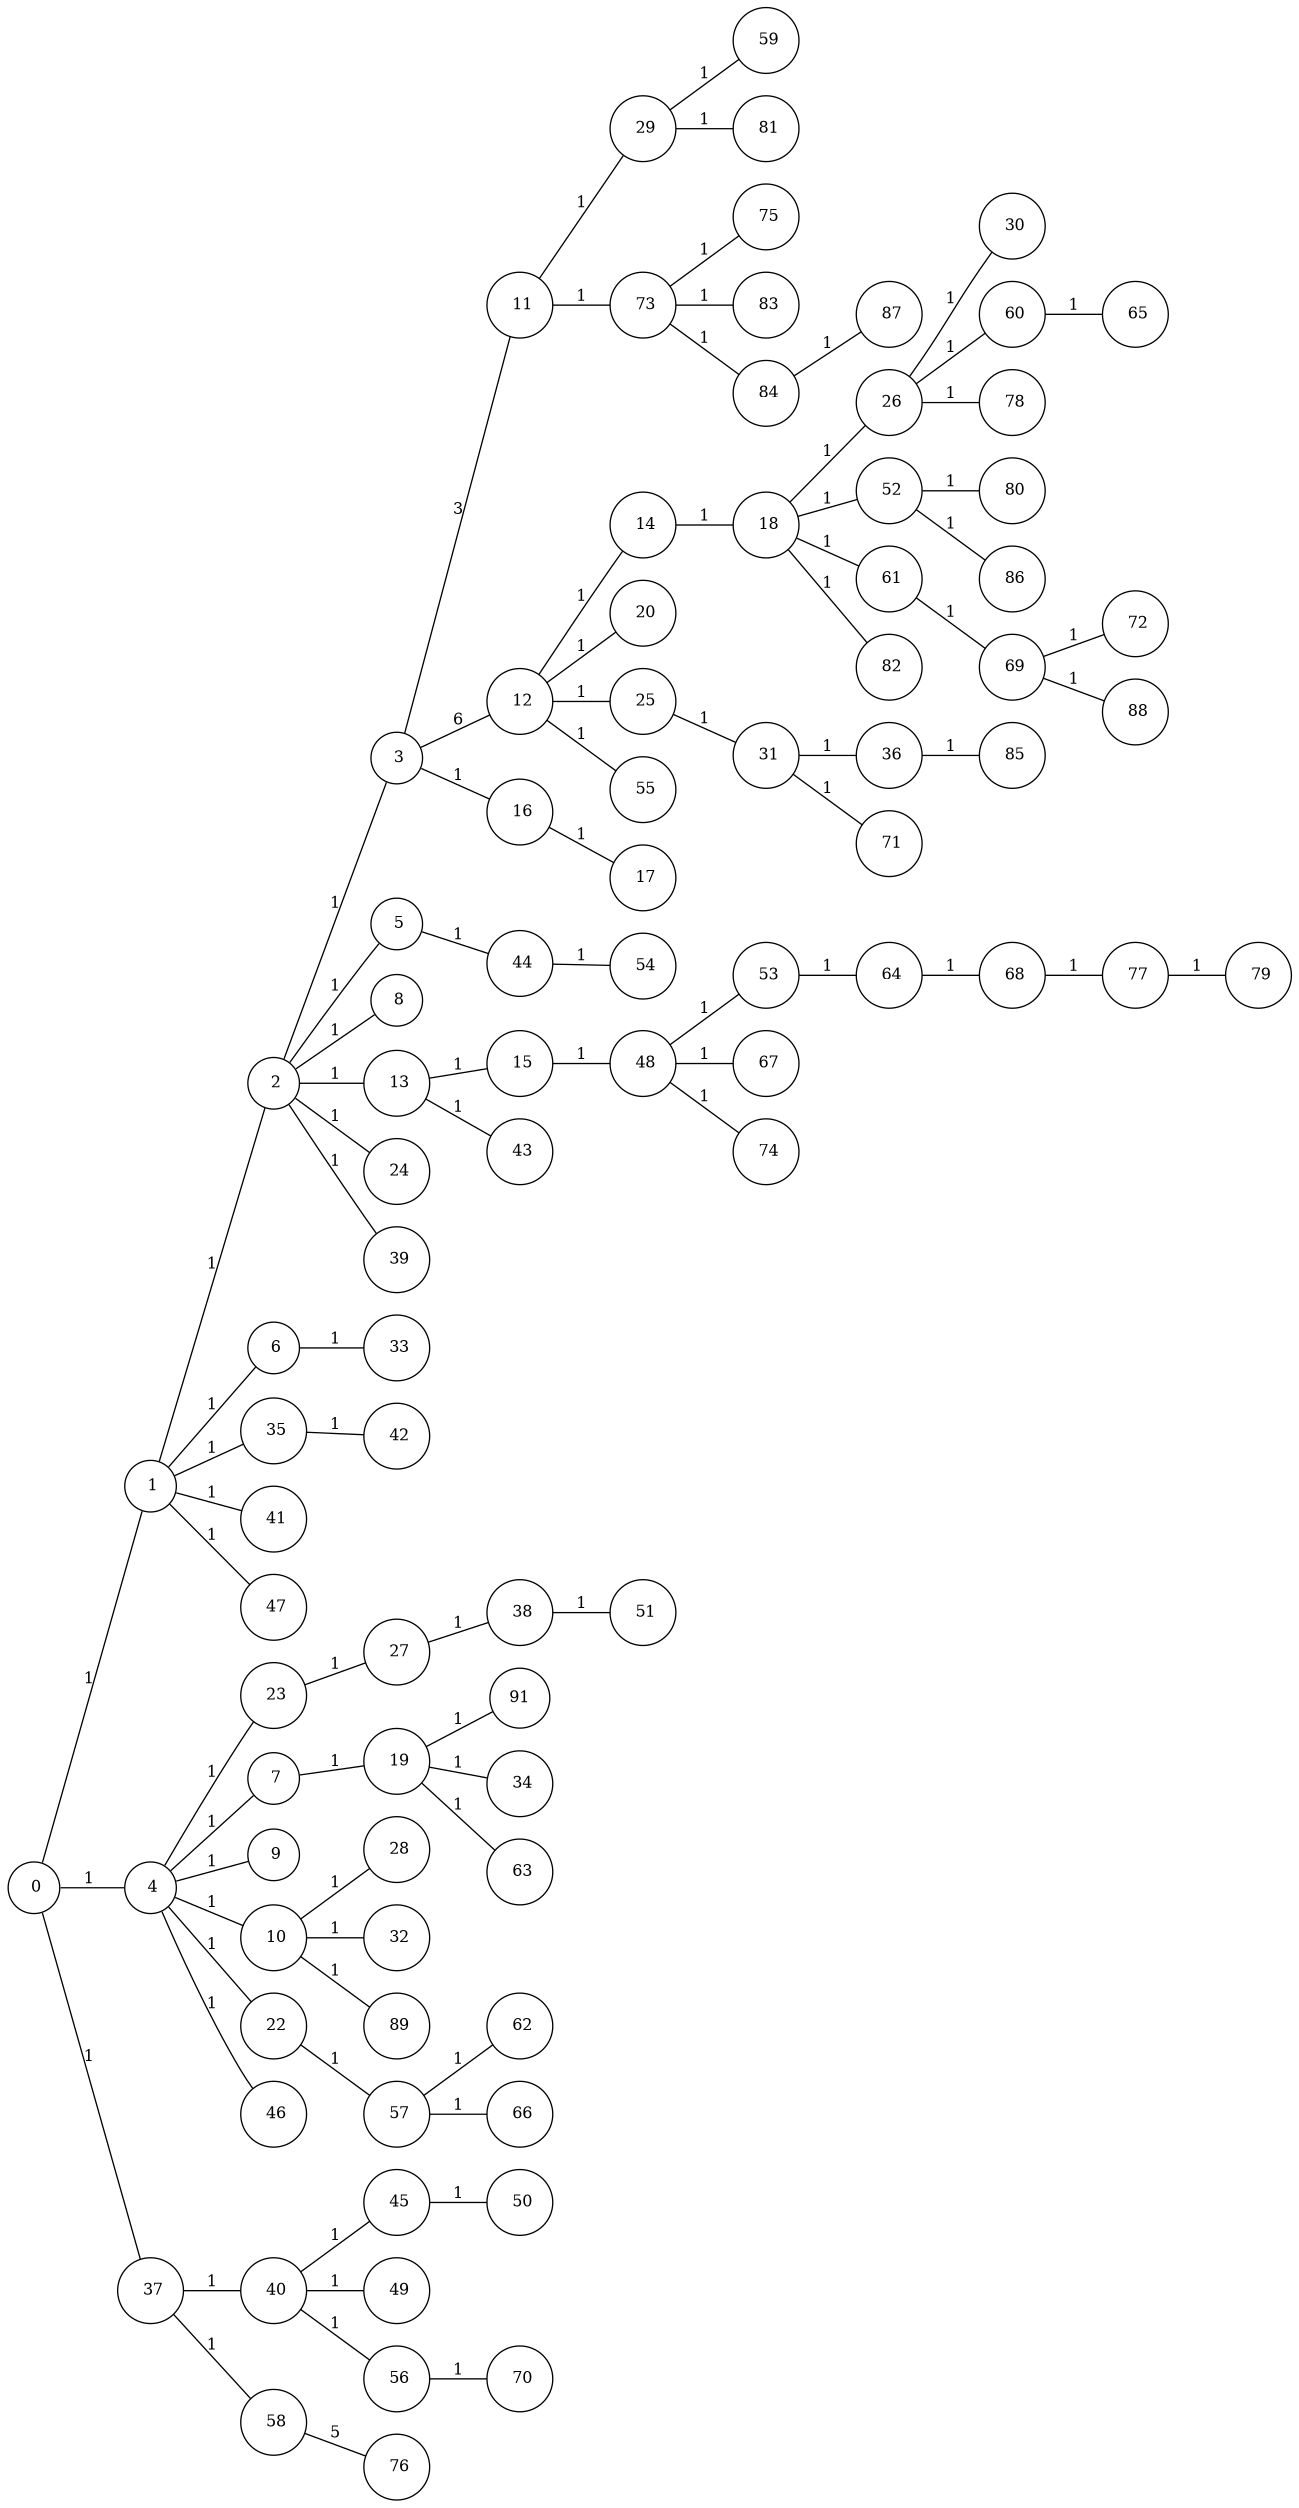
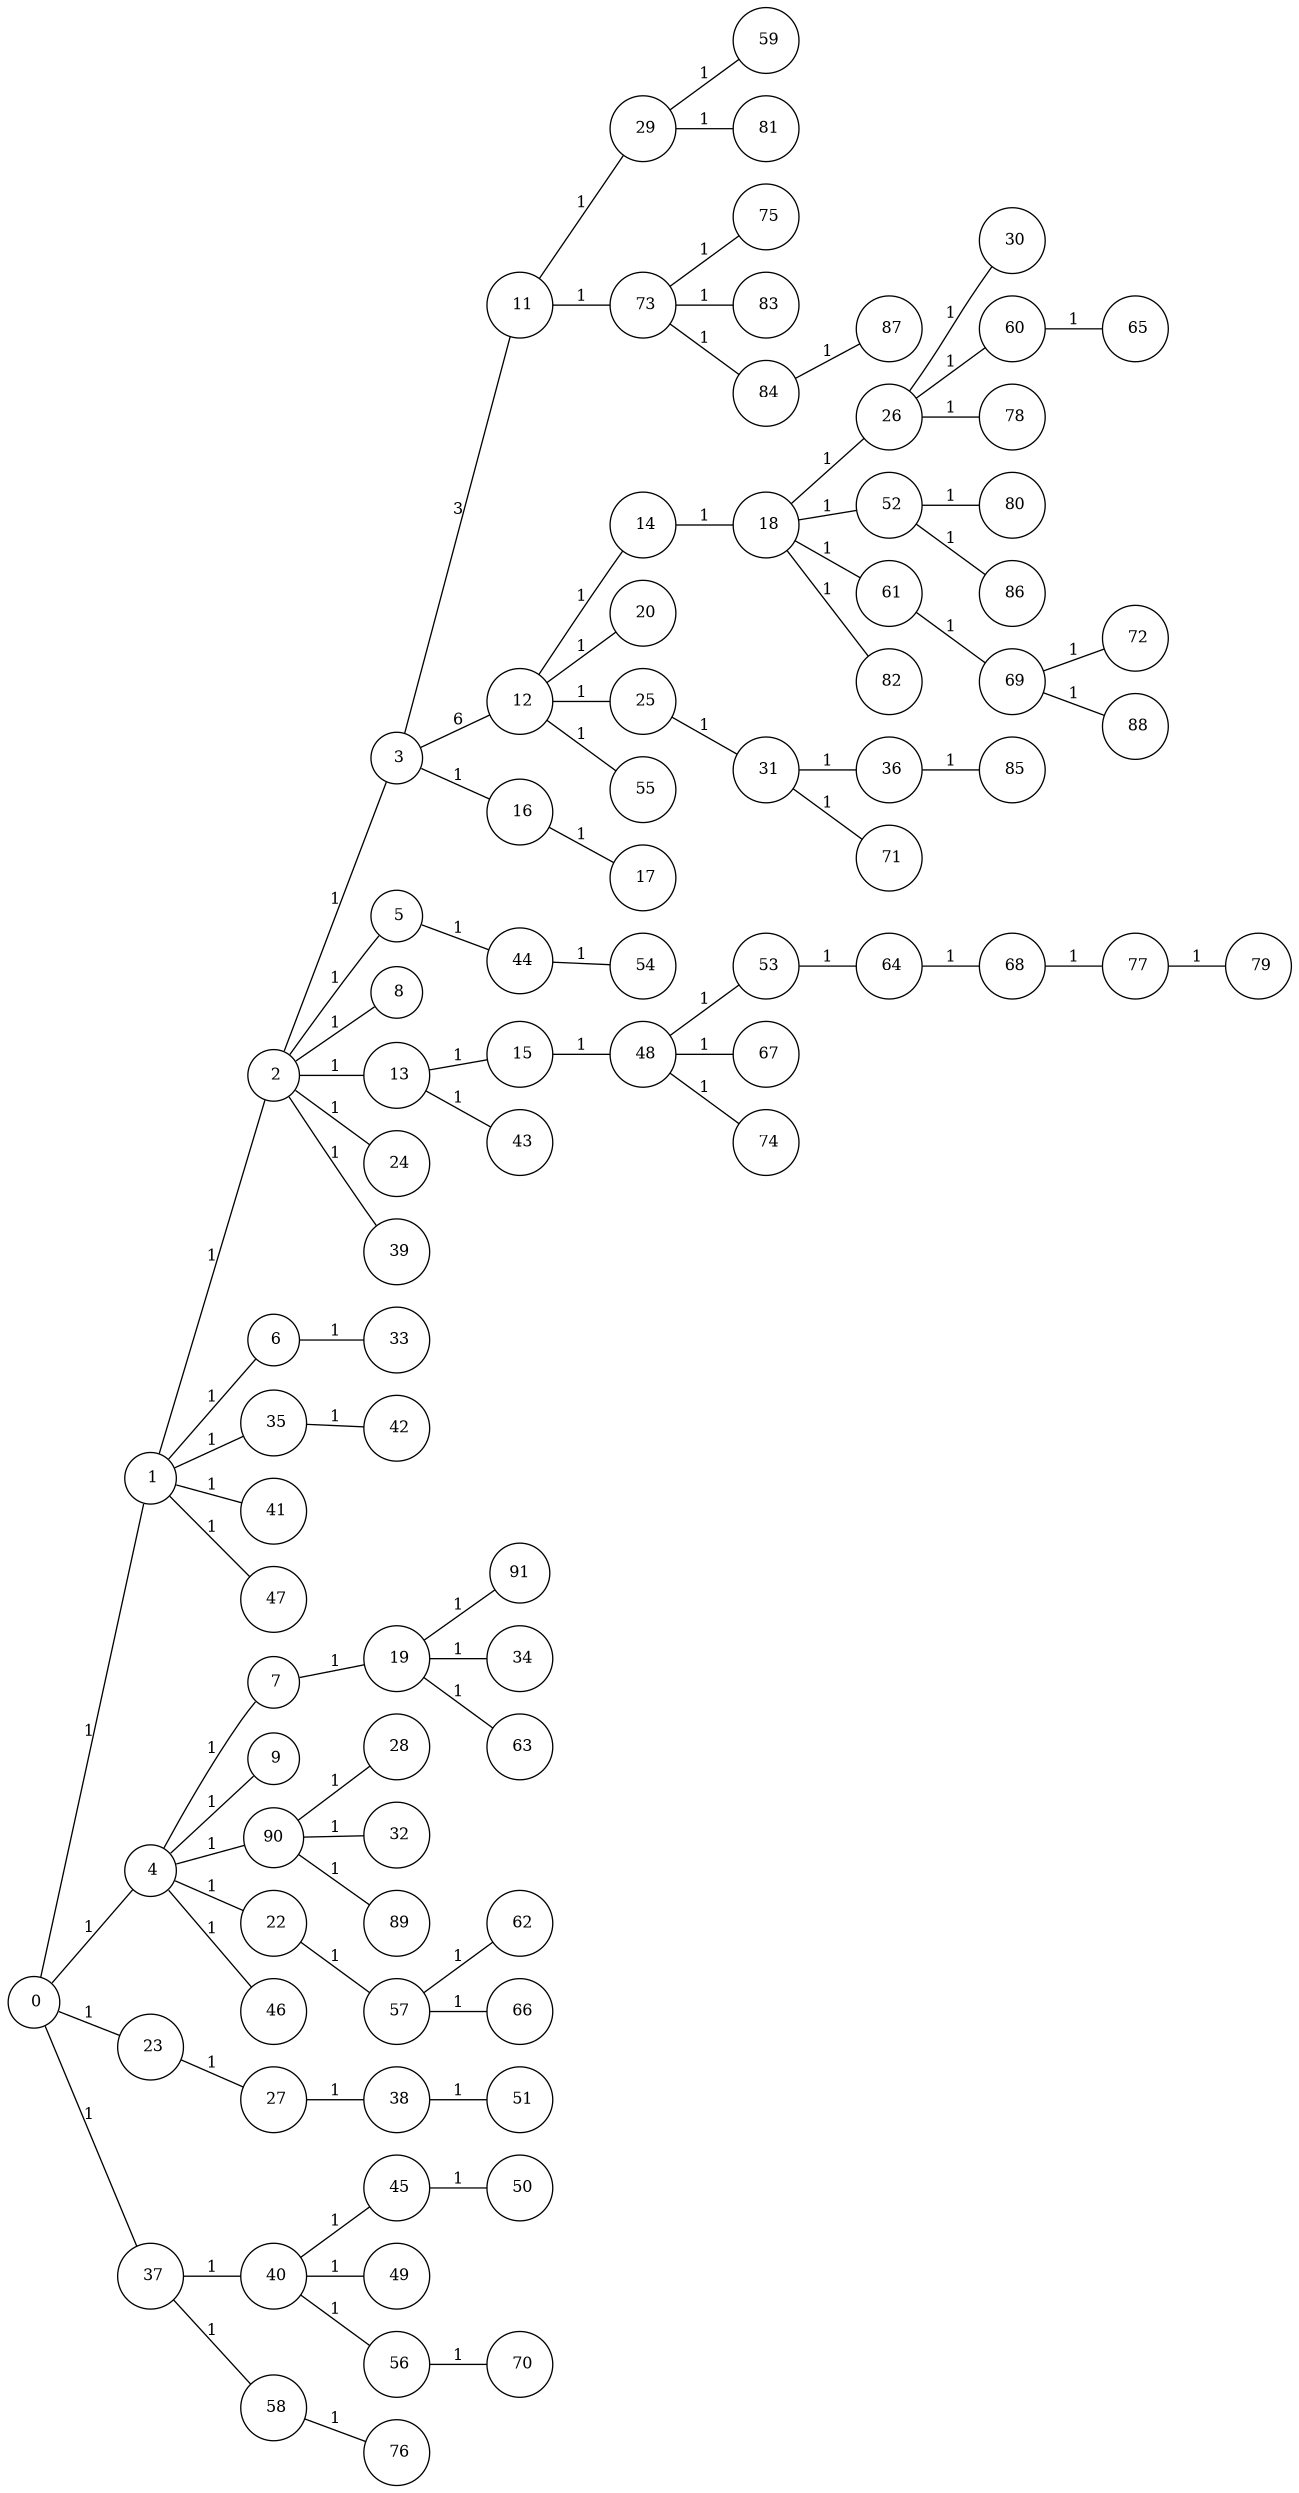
edge "23" -- "4": now "23" -- "0"
node "10": label "10" -> "90"
edge "58" -- "76": label "5" -> "1"
